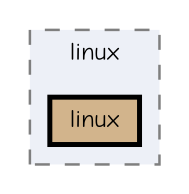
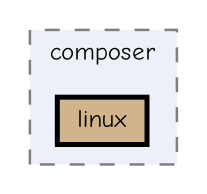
cluster "linux": label "linux" -> "composer"
